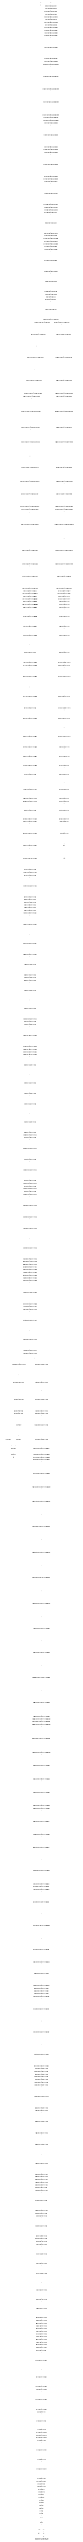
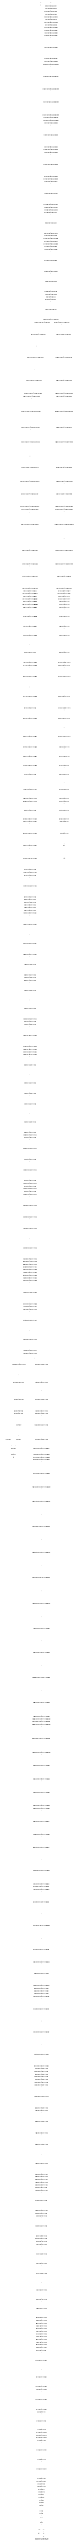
node "173 | 4 5 : 0 1 2 3 4 5 6 7": removed
